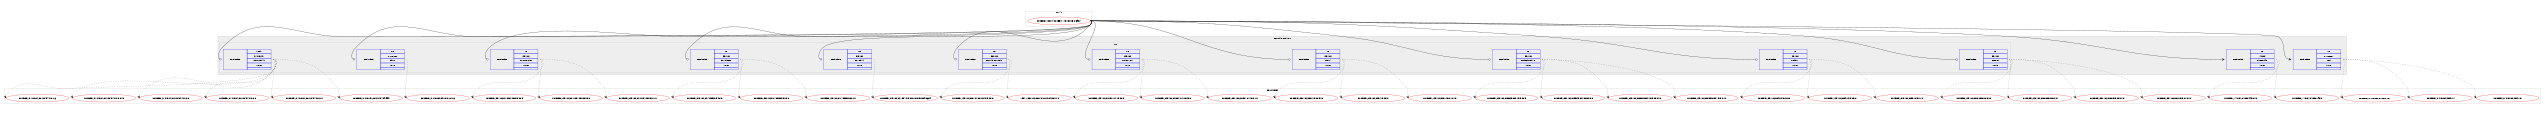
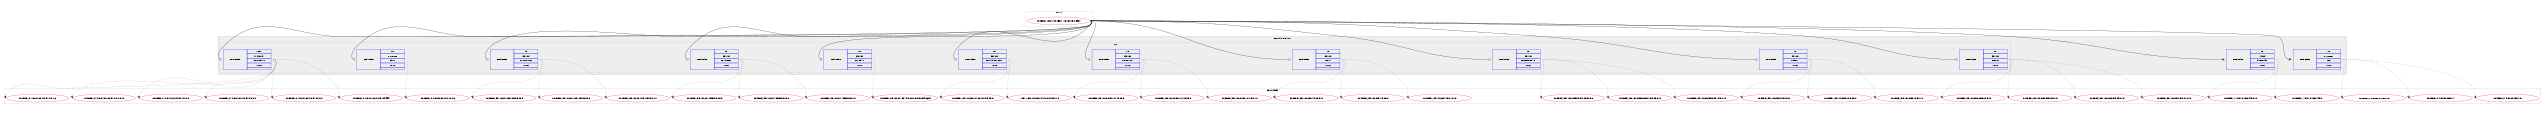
node "portage://dev-qt/qtdeclarative-5.12.3": removed
